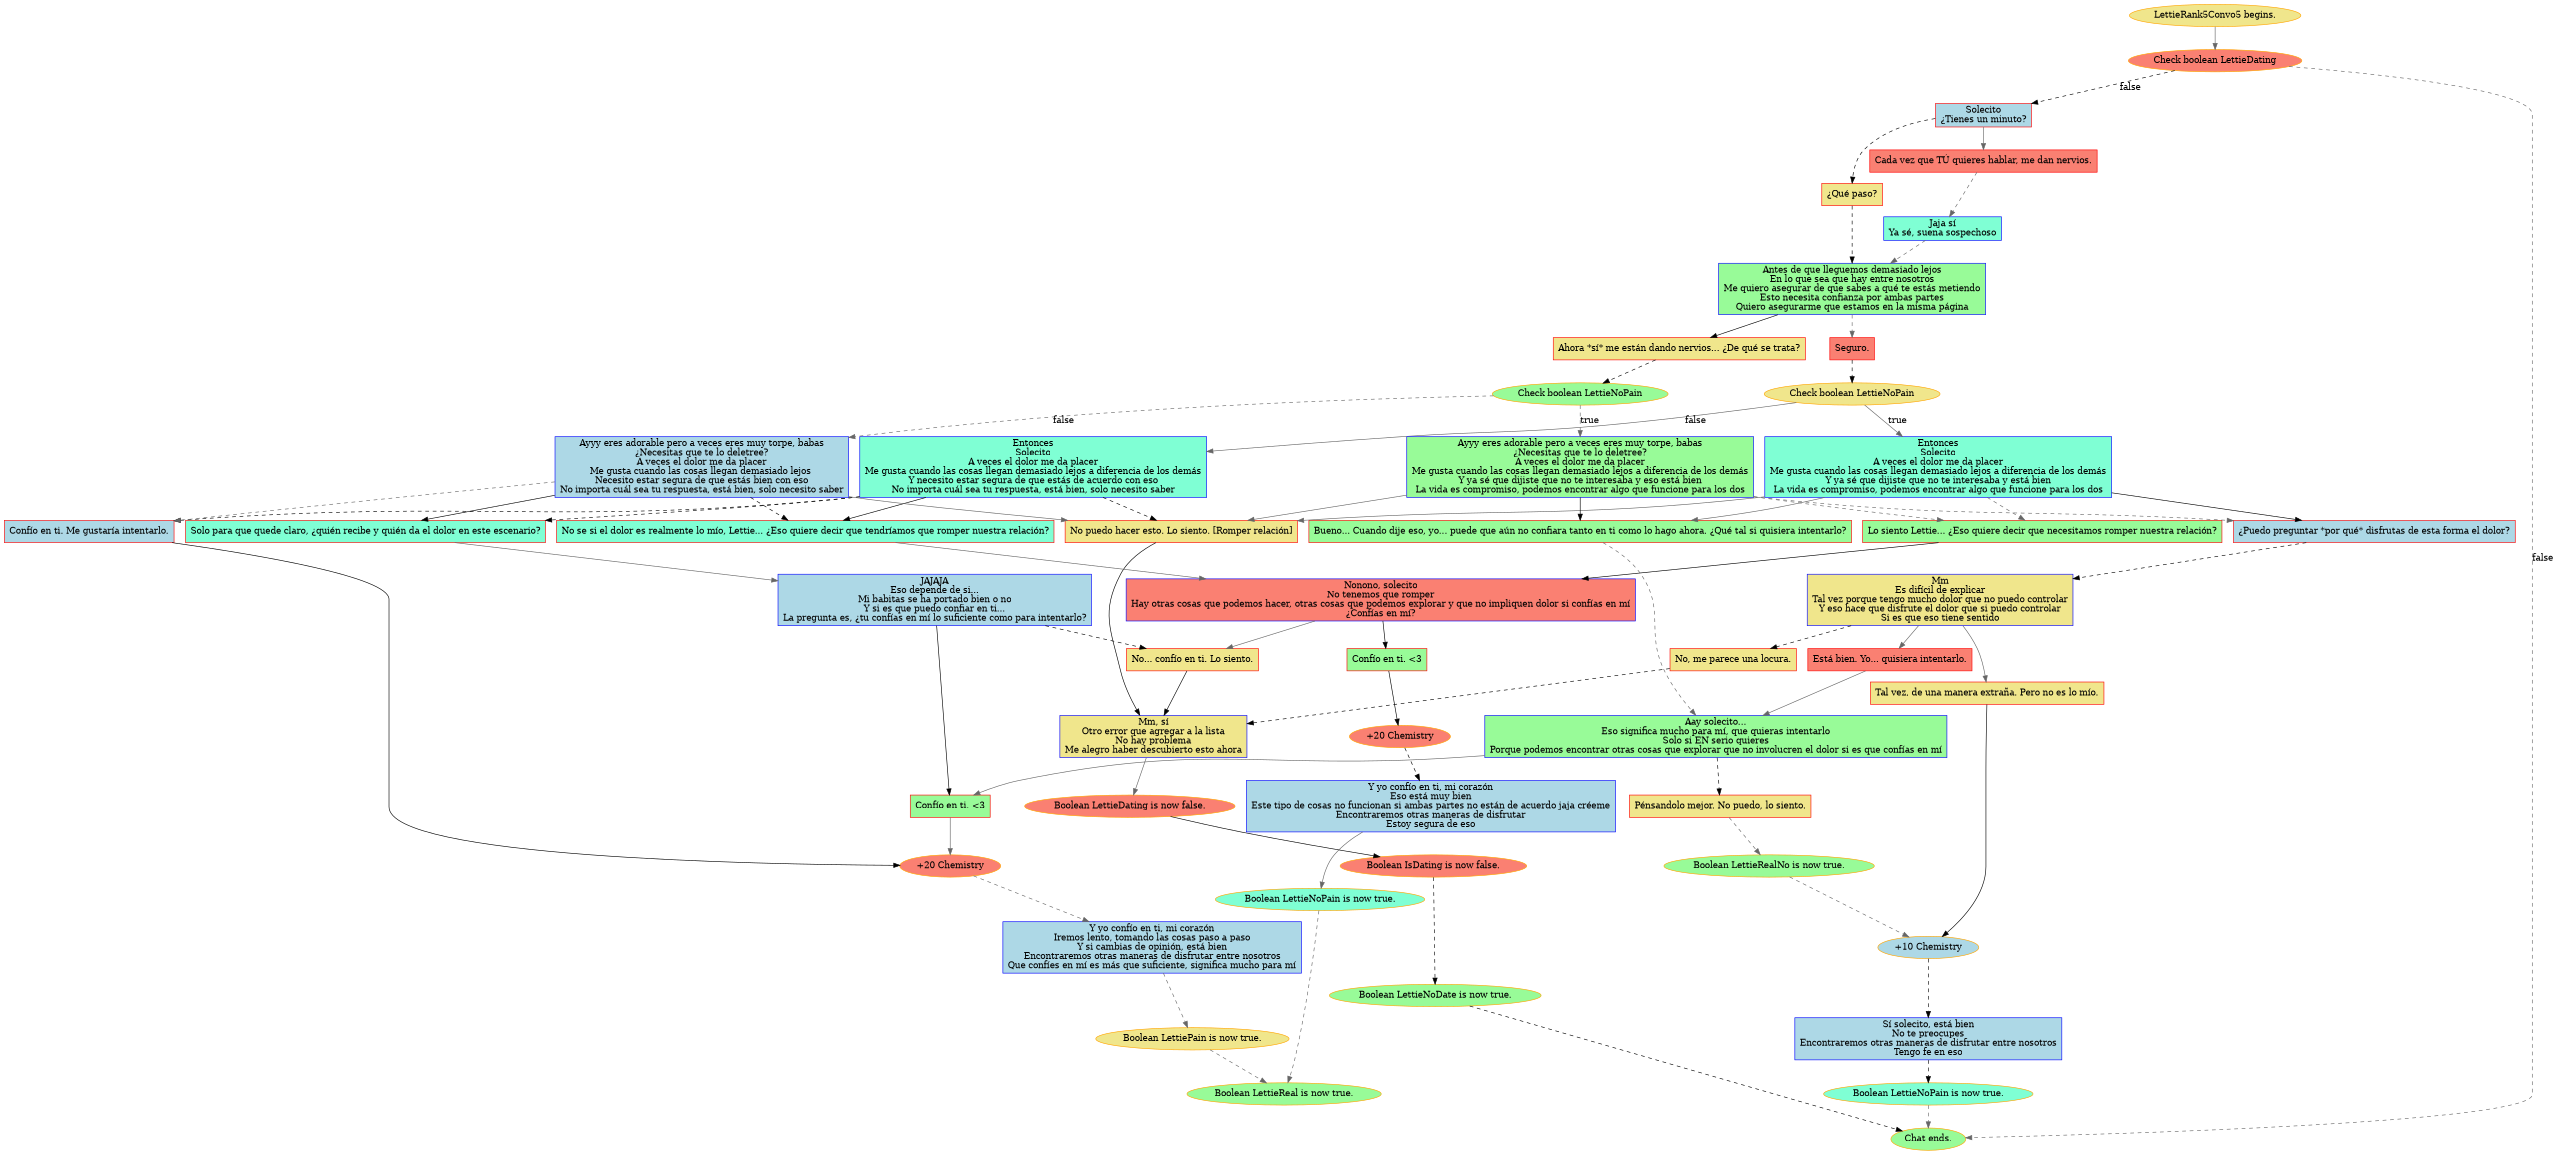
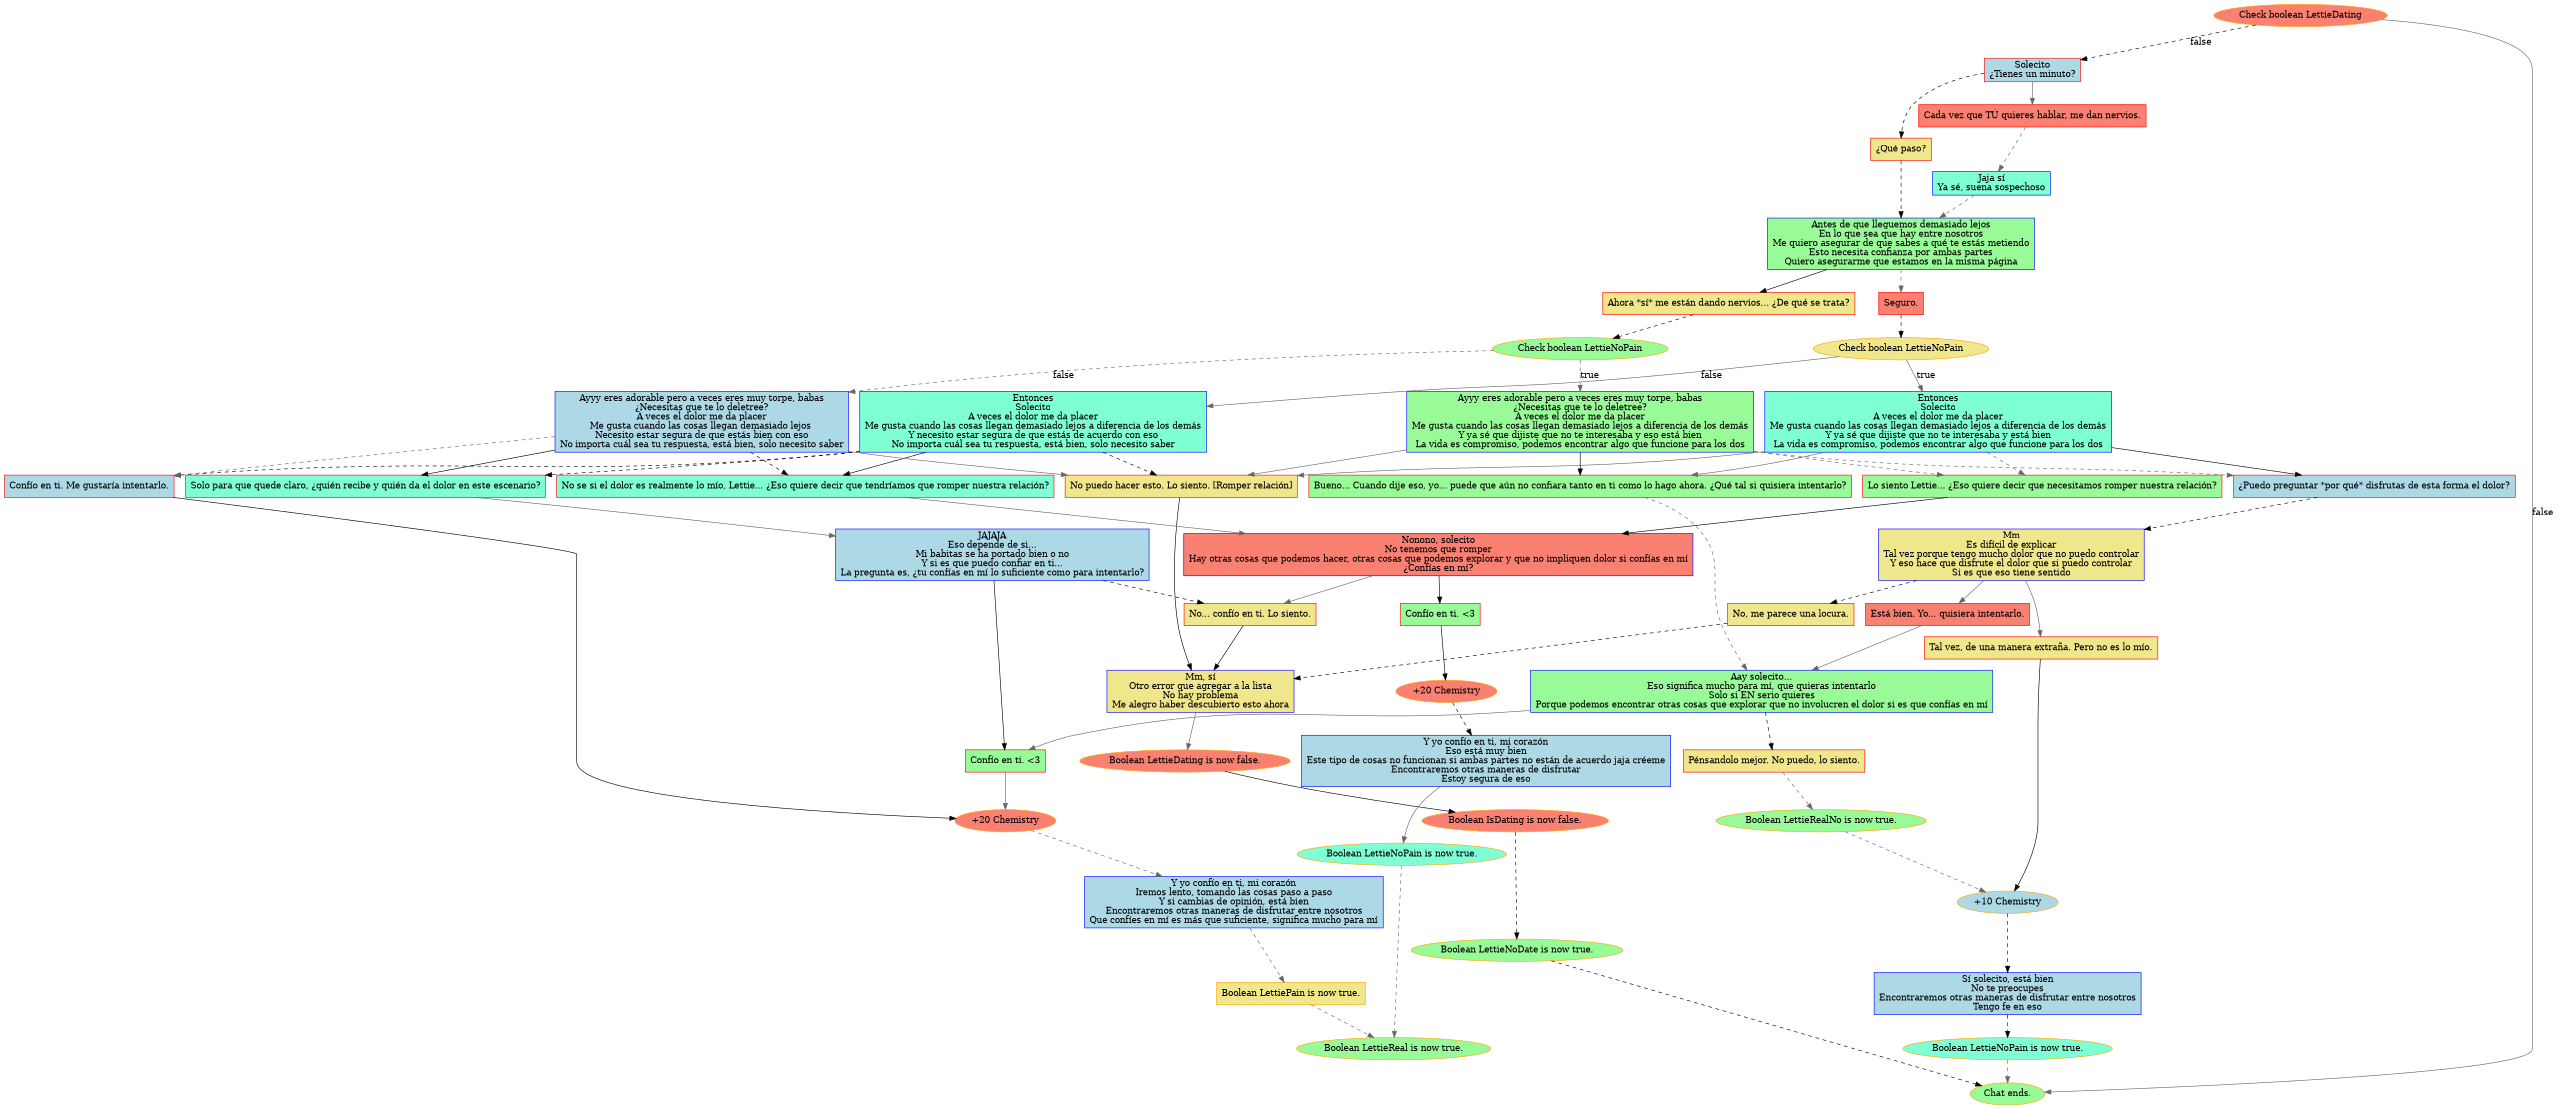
node "LettieRank5Convo5 begins.": removed
edge "Check boolean LettieDating" -> "Chat ends.": style dashed -> solid
node "Boolean LettiePain is now true.": shape ellipse -> box
